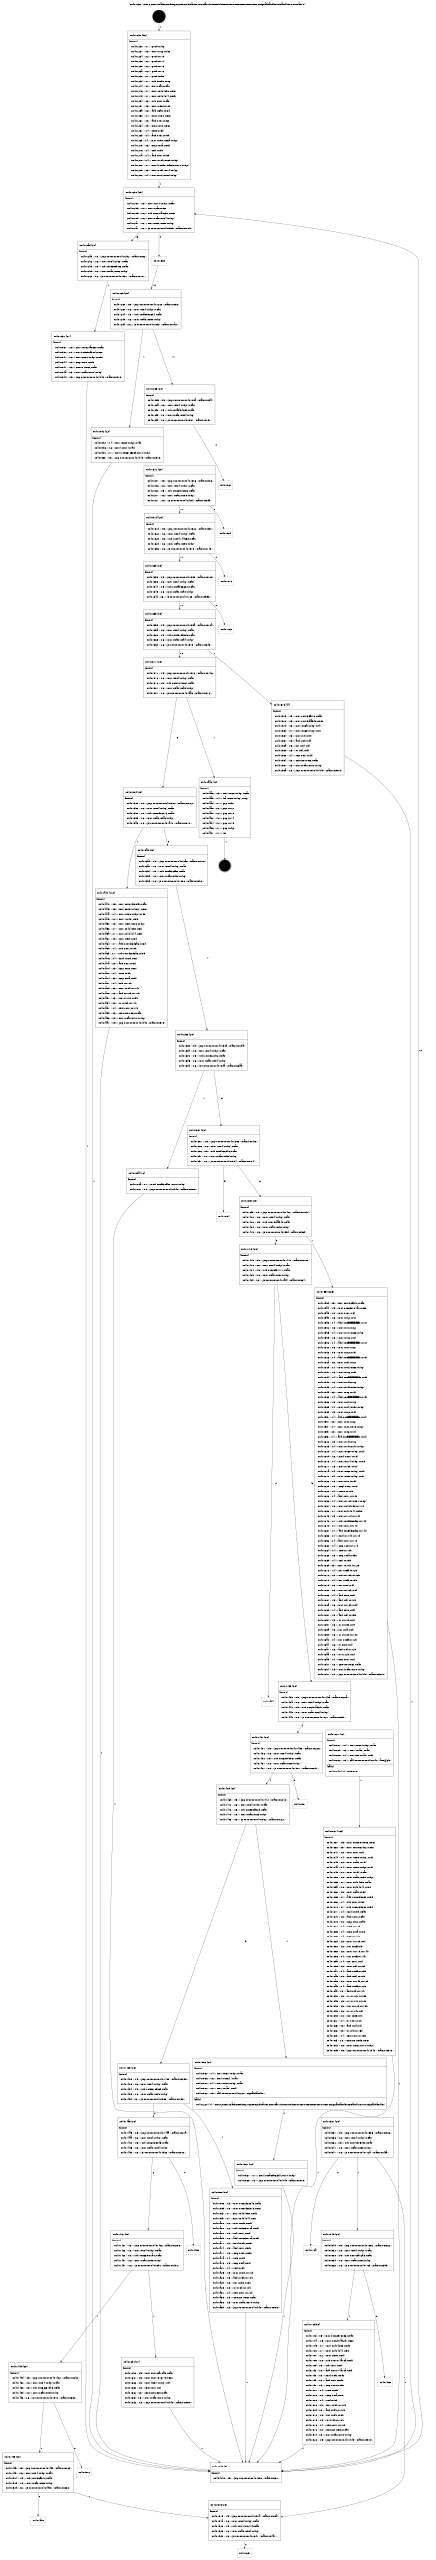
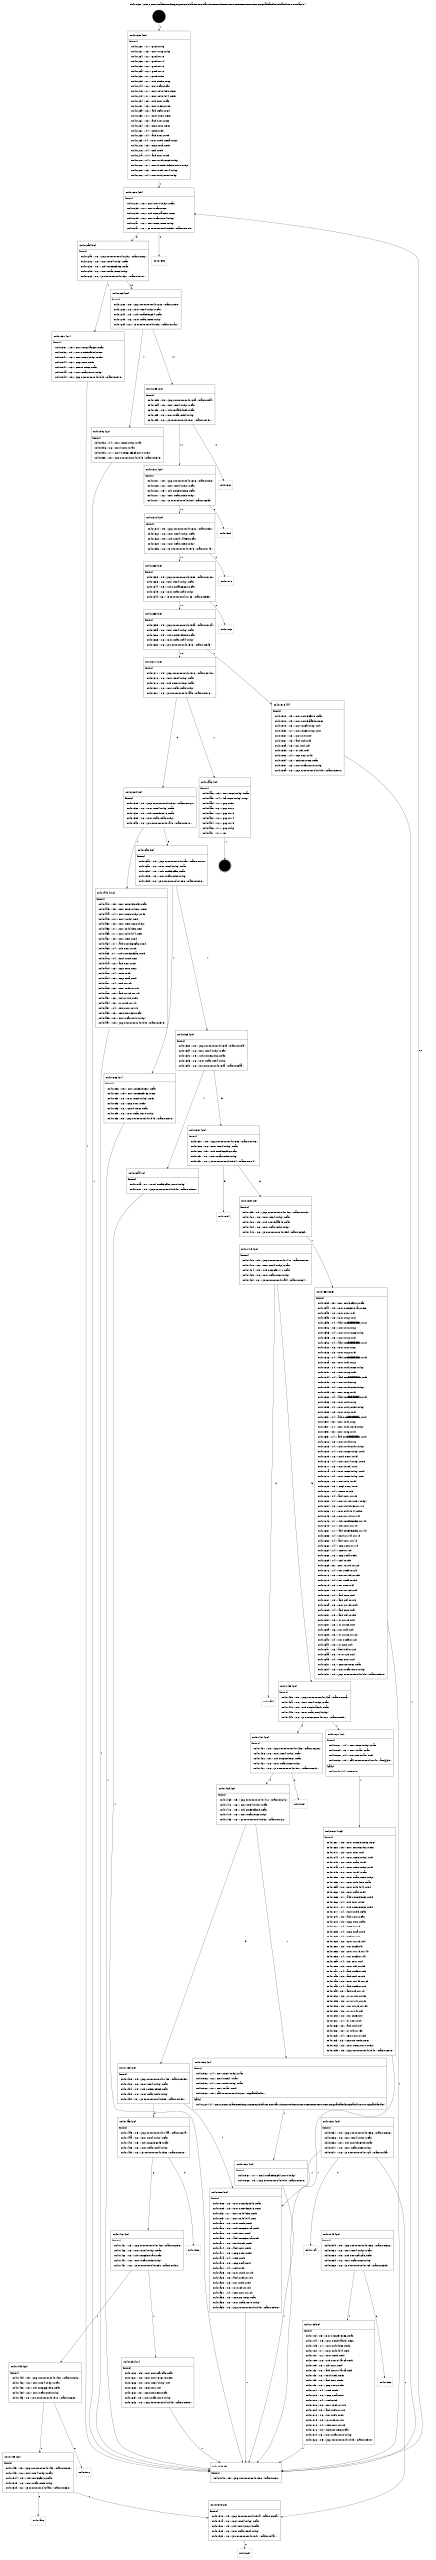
edge "0x401290 [29]" -> "0x4012ad [28]": label " 13" -> " 8"
edge "0x4019b5" -> "0x4012c9 [28]": now "0x4012ad [28]" -> "0x4012c9 [28]"
edge "0x4012e5 [28]" -> "0x401301 [28]": added, label "11"
node "0x4018e6 [27]": added
edge "0x4013fd [28]" -> "0x401419 [28]": removed, label "5"
edge "0x401435 [28]" -> "0x401827 [16]": added, label "1"
edge "0x401531 [28]" -> "0x40154d [28]": now "0x401531 [28]" -> "0x4019e8 [88]"
